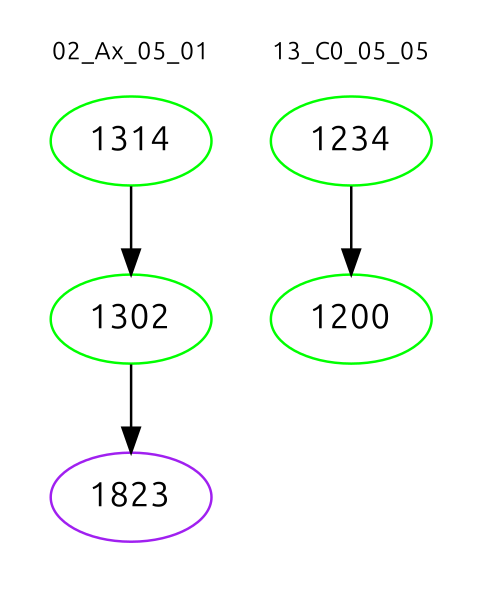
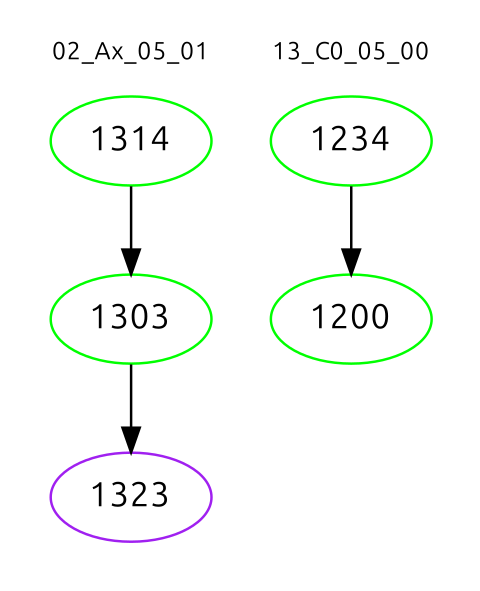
cluster "13_C0_05_05": label "13_C0_05_05" -> "13_C0_05_00"
node "1302": label "1302" -> "1303"
node "1823": label "1823" -> "1323"
